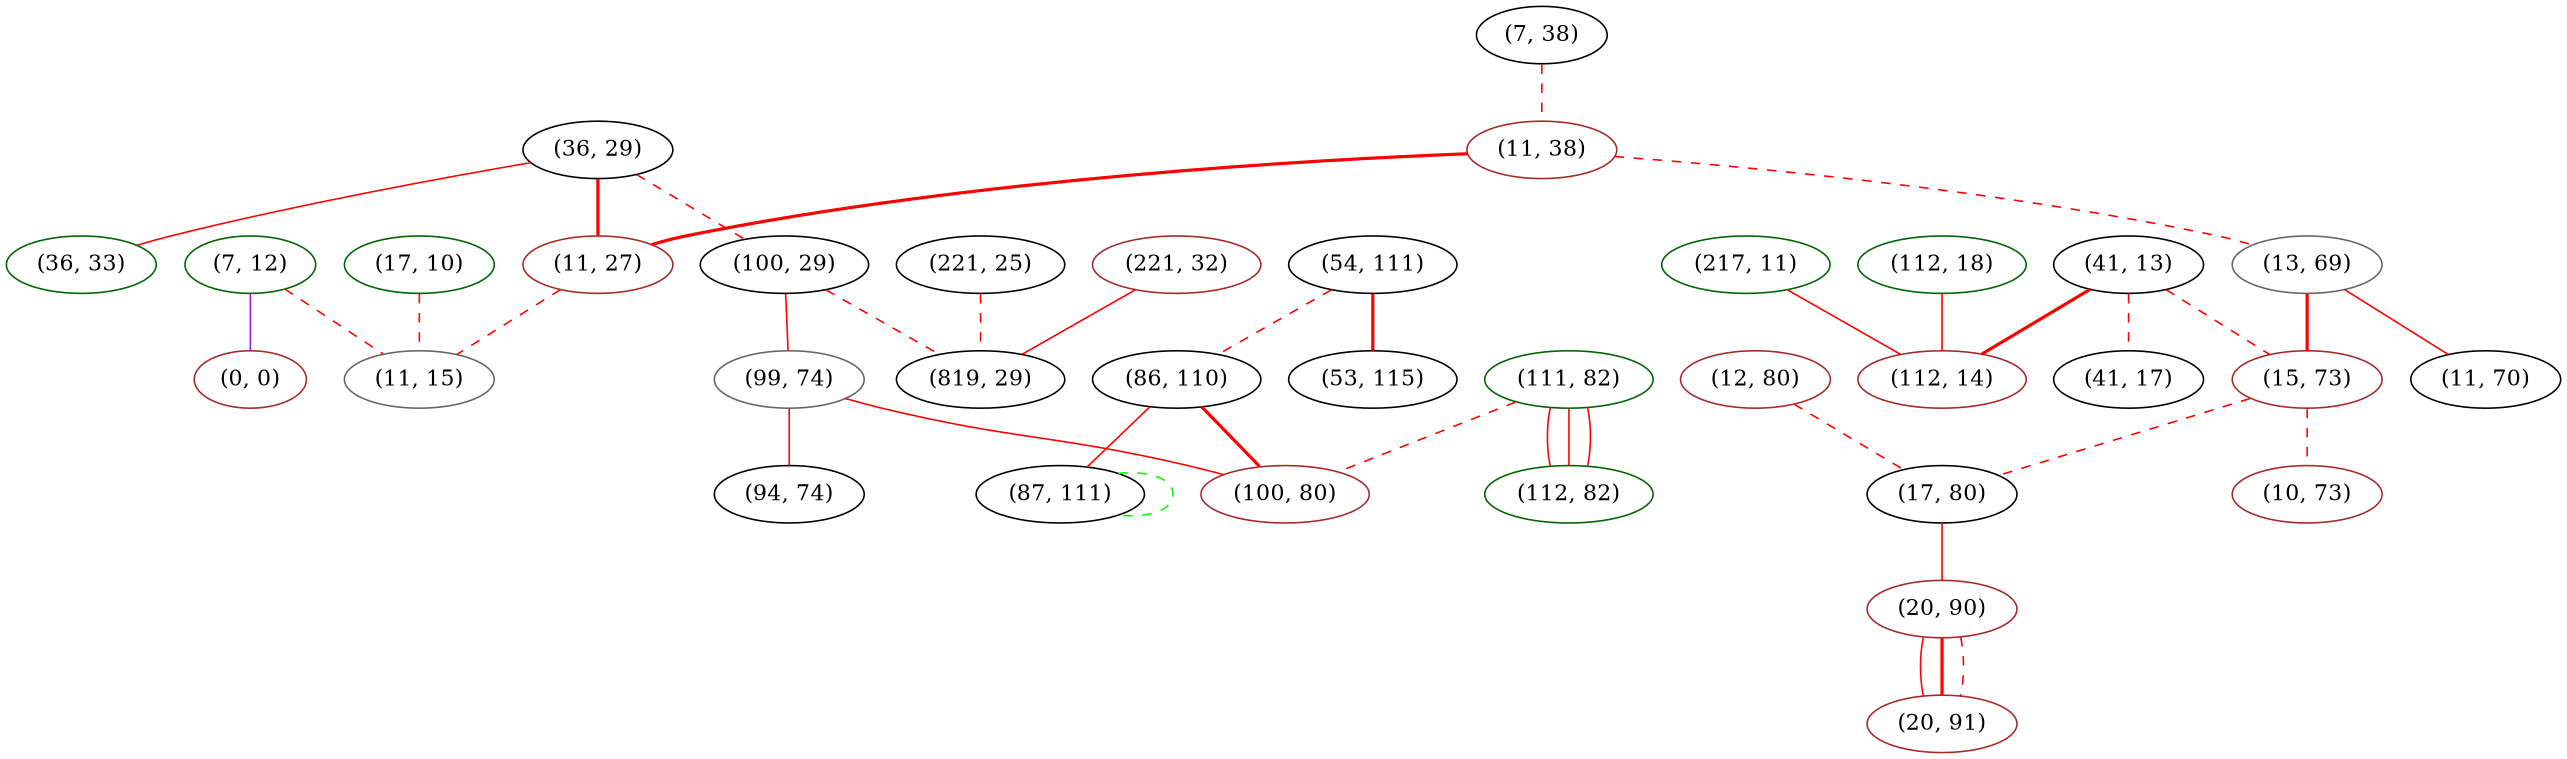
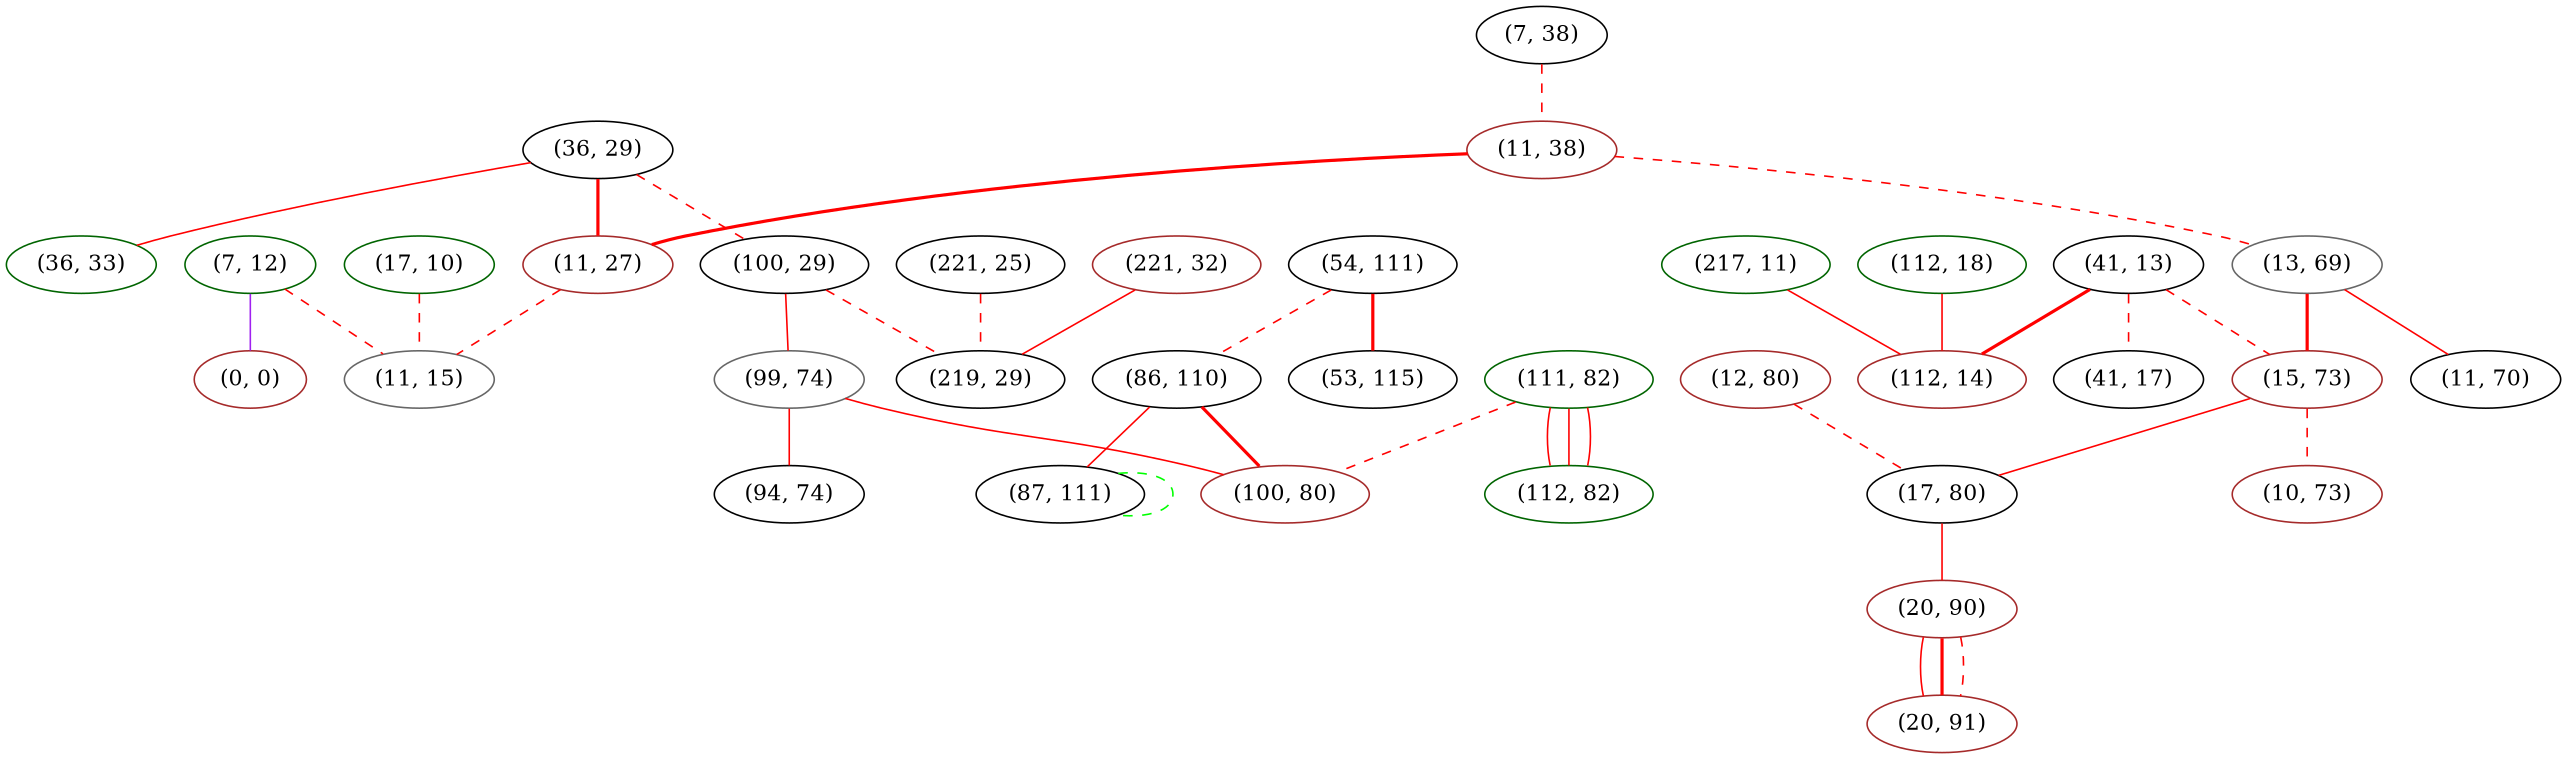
node "(819, 29)": label "(819, 29)" -> "(219, 29)"
edge "(15, 73)" -- "(17, 80)": style dashed -> solid
